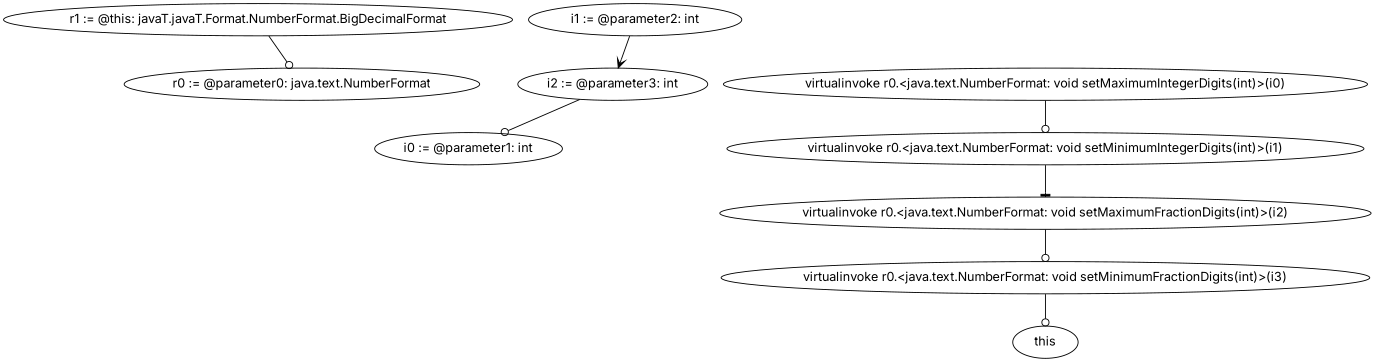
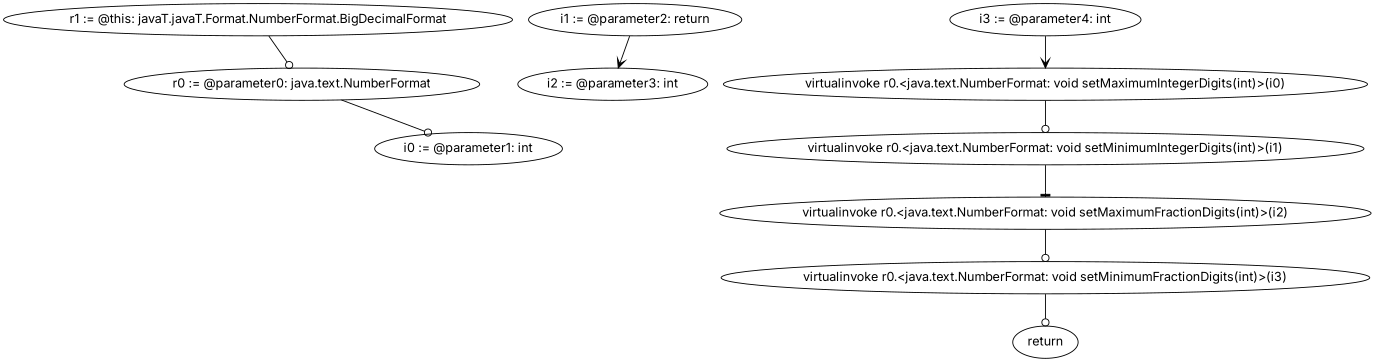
node "i1 := @parameter2: int": label "i1 := @parameter2: int" -> "i1 := @parameter2: return"
node "i3 := @parameter4: int": added
edge "i2 := @parameter3: int" -> "i0 := @parameter1: int": now "r0 := @parameter0: java.text.NumberFormat" -> "i0 := @parameter1: int"
node "this": label "this" -> "return"
